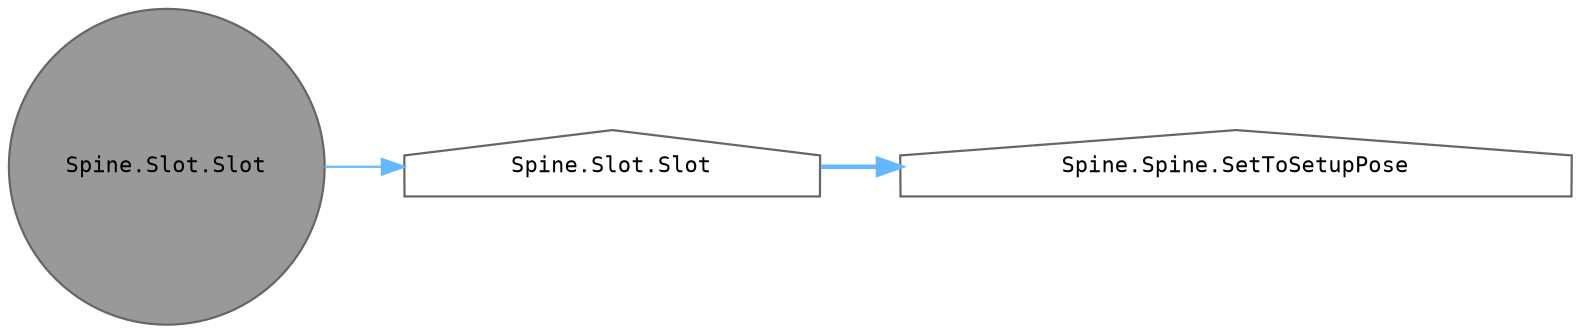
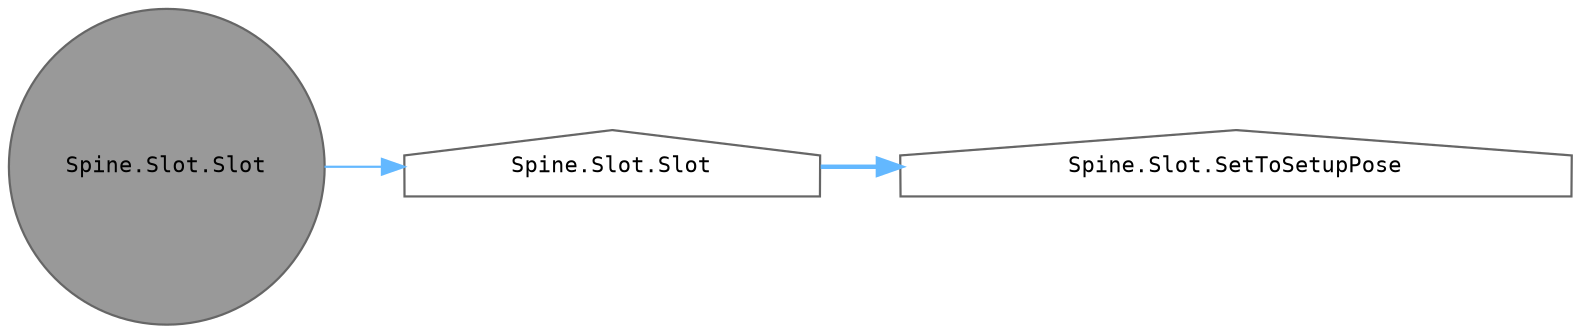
node "Spine.Spine.SetToSetupPose": label "Spine.Spine.SetToSetupPose" -> "Spine.Slot.SetToSetupPose"
